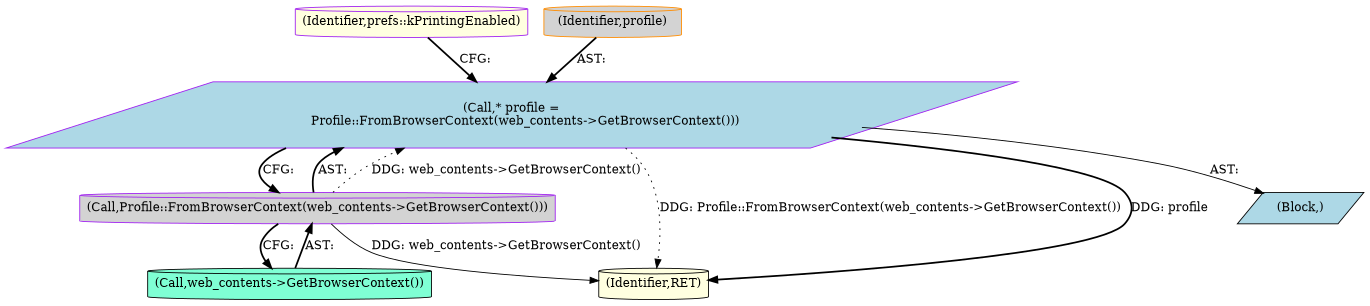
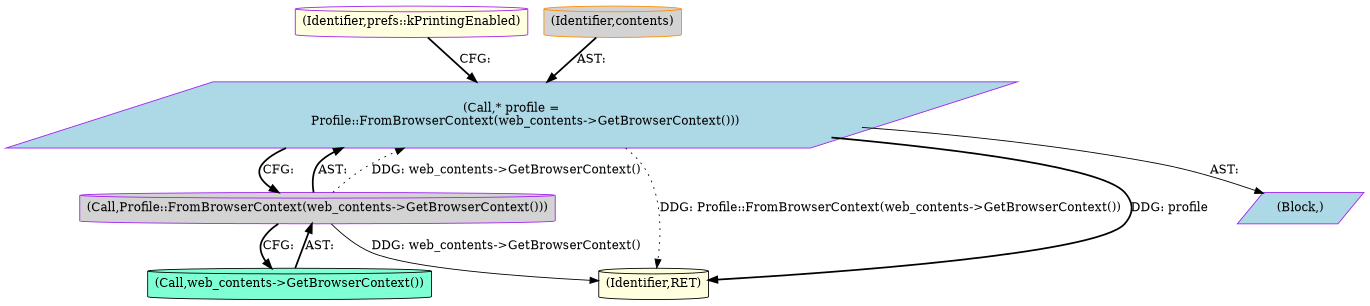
node "(Identifier,profile)": label "(Identifier,profile)" -> "(Identifier,contents)"
node "(Block,)": color black -> purple
